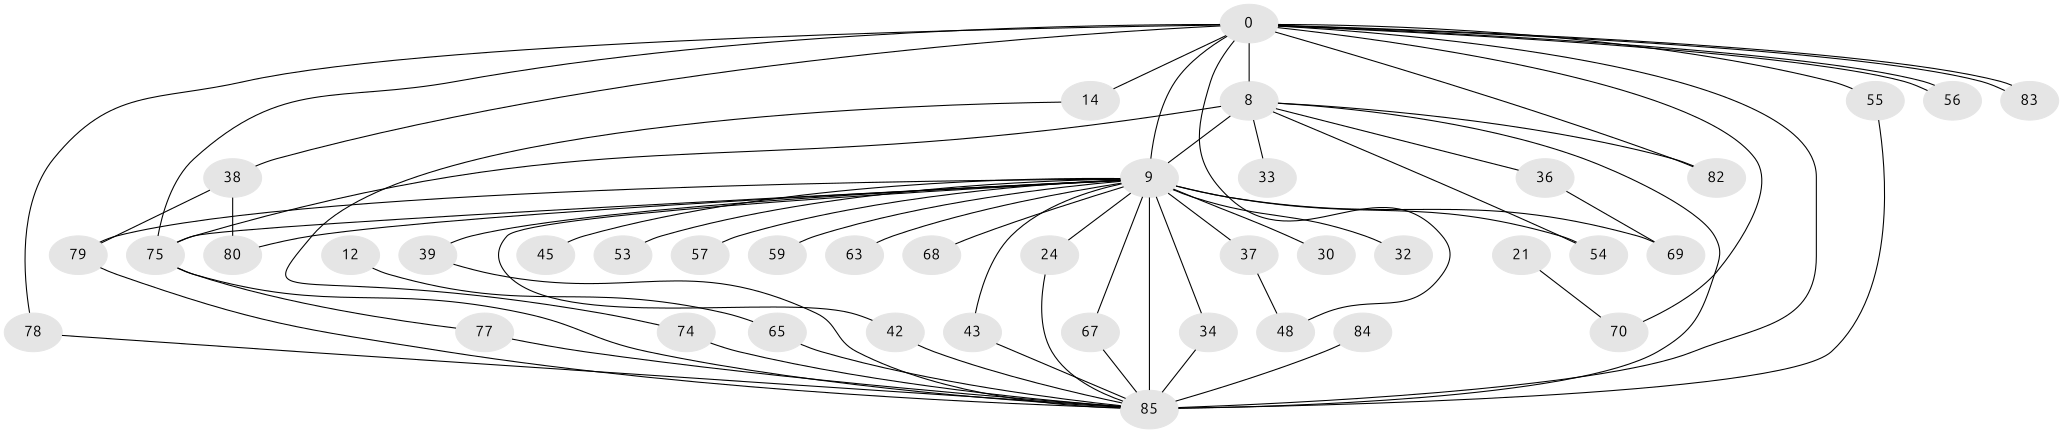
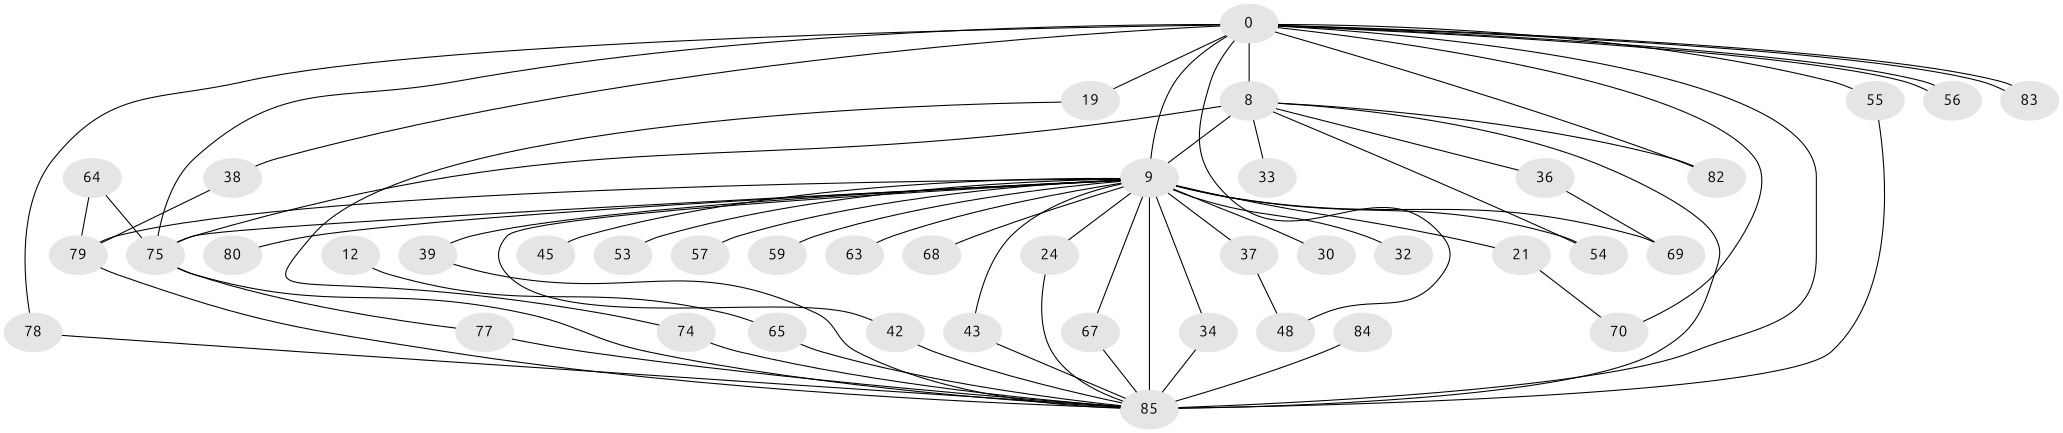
node "14": label "14" -> "19"
node "64": added
edge "38" -- "80": removed
edge "9" -- "21": added
